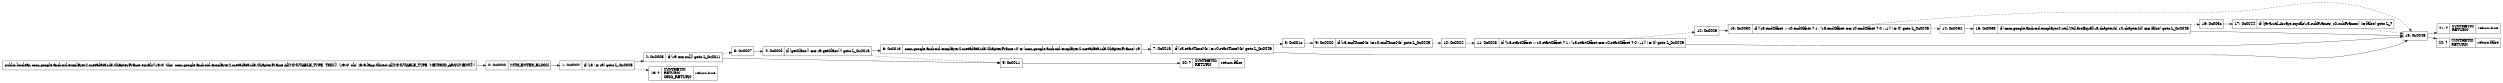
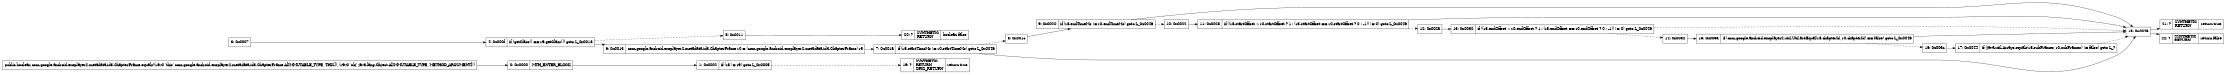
edge "9: 0x0020" -> "18: 0x0046": added
node "2: 0x0005": removed
node "20: ?": text "return false" -> "boolean false"
